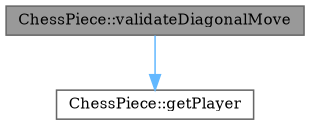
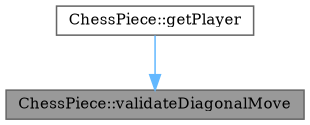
edge "ChessPiece::validateDiagonalMove" -> "ChessPiece::getPlayer": reversed
